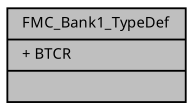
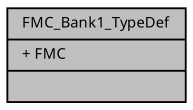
node "FMC_Bank1_TypeDef": text "+ BTCR" -> "+ FMC"
